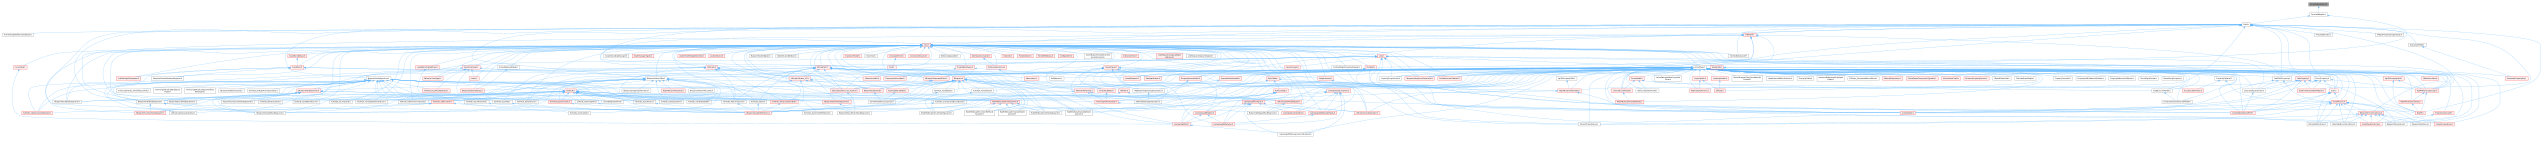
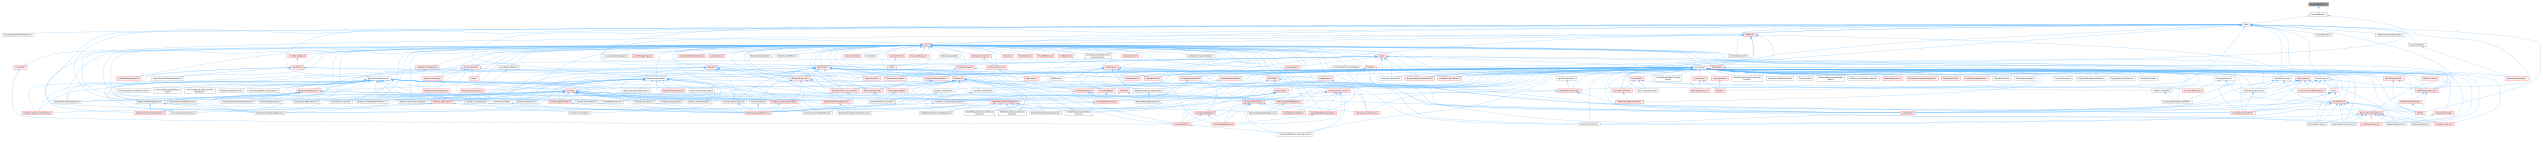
node "LevelSequenceLegacyObject Reference.h": removed
node "VerseStringProperty.h": removed
node "RigVMEdGraphVariableNode.h": label "RigVMEdGraphVariableNode.h" -> "BezierChannelCurveModel.h"
edge "K2Node_StructOperation.h" -> "AnimGraphNode_Base.h": now "K2Node_AnimNodeReference.h" -> "AnimGraphNode_Base.h"
